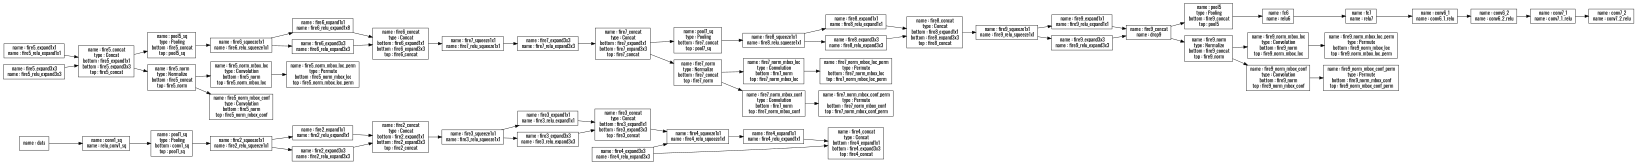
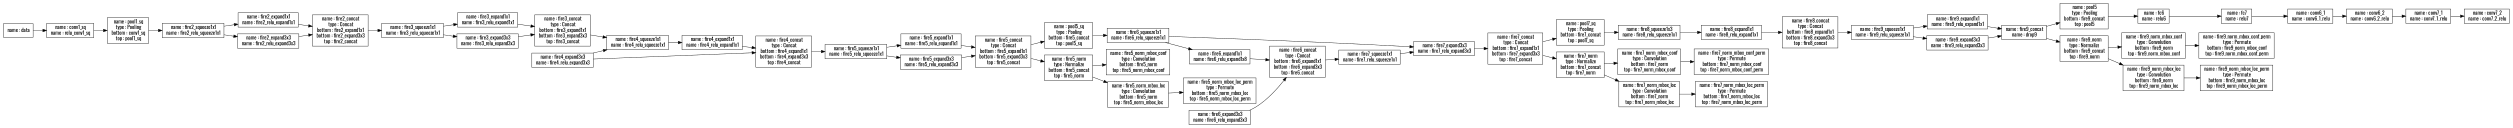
node "name : fire8_squeeze1x1 name : fire8_relu_squeeze1x1": label "name : fire8_squeeze1x1 name : fire8_relu_squeeze1x1" -> "name : fire8_squeeze1x3 name : fire8_relu_squeeze1x1"
node "name : fire8_expand3x3 name : fire8_relu_expand3x3": removed
edge "name : fire6_squeeze1x1 name : fire6_relu_squeeze1x1" -> "name : fire6_expand3x3 name : fire6_relu_expand3x3": now "name : fire6_squeeze1x1 name : fire6_relu_squeeze1x1" -> "name : fire7_expand3x3 name : fire7_relu_expand3x3"
node "name : fire5_squeeze1x1 name : fire5_relu_squeeze1x1": added
